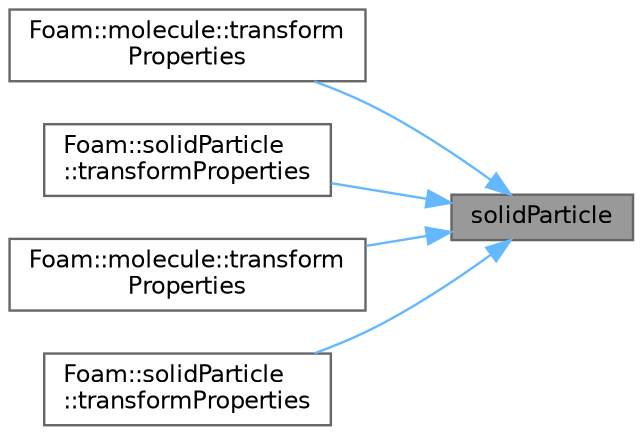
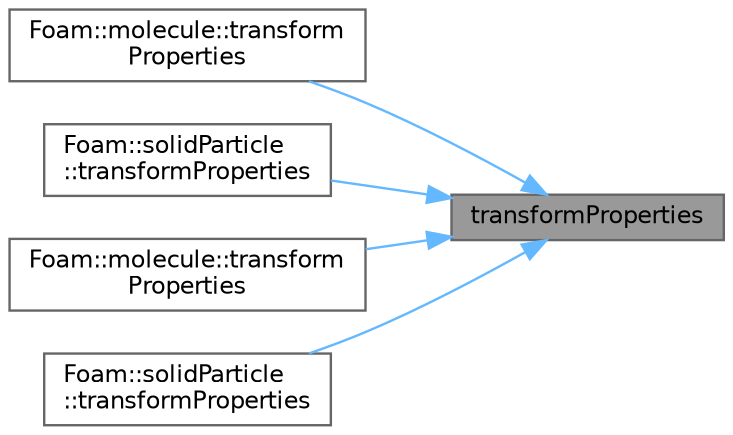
node "solidParticle": label "solidParticle" -> "transformProperties"
